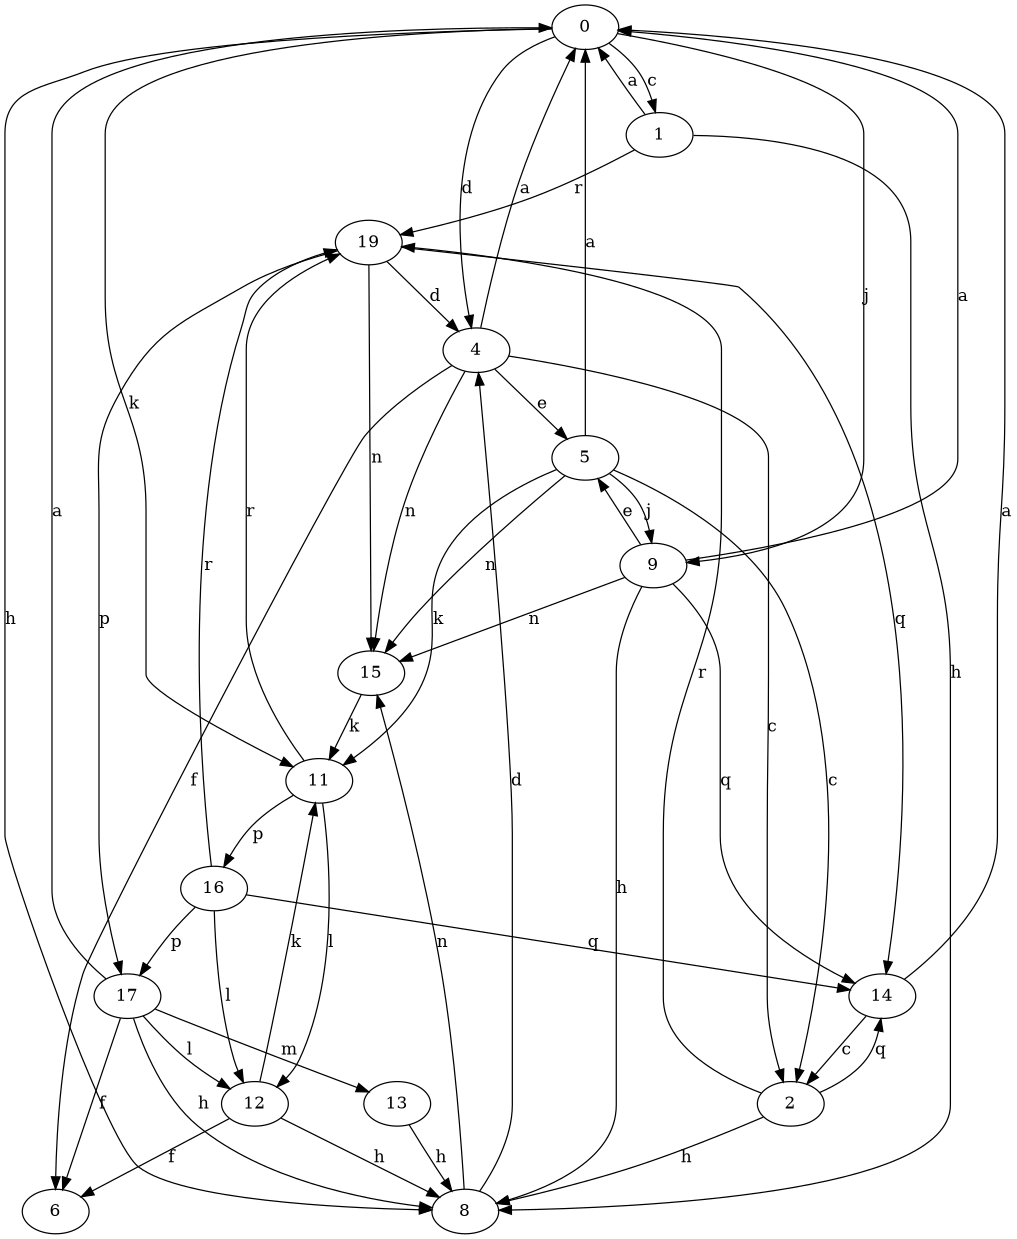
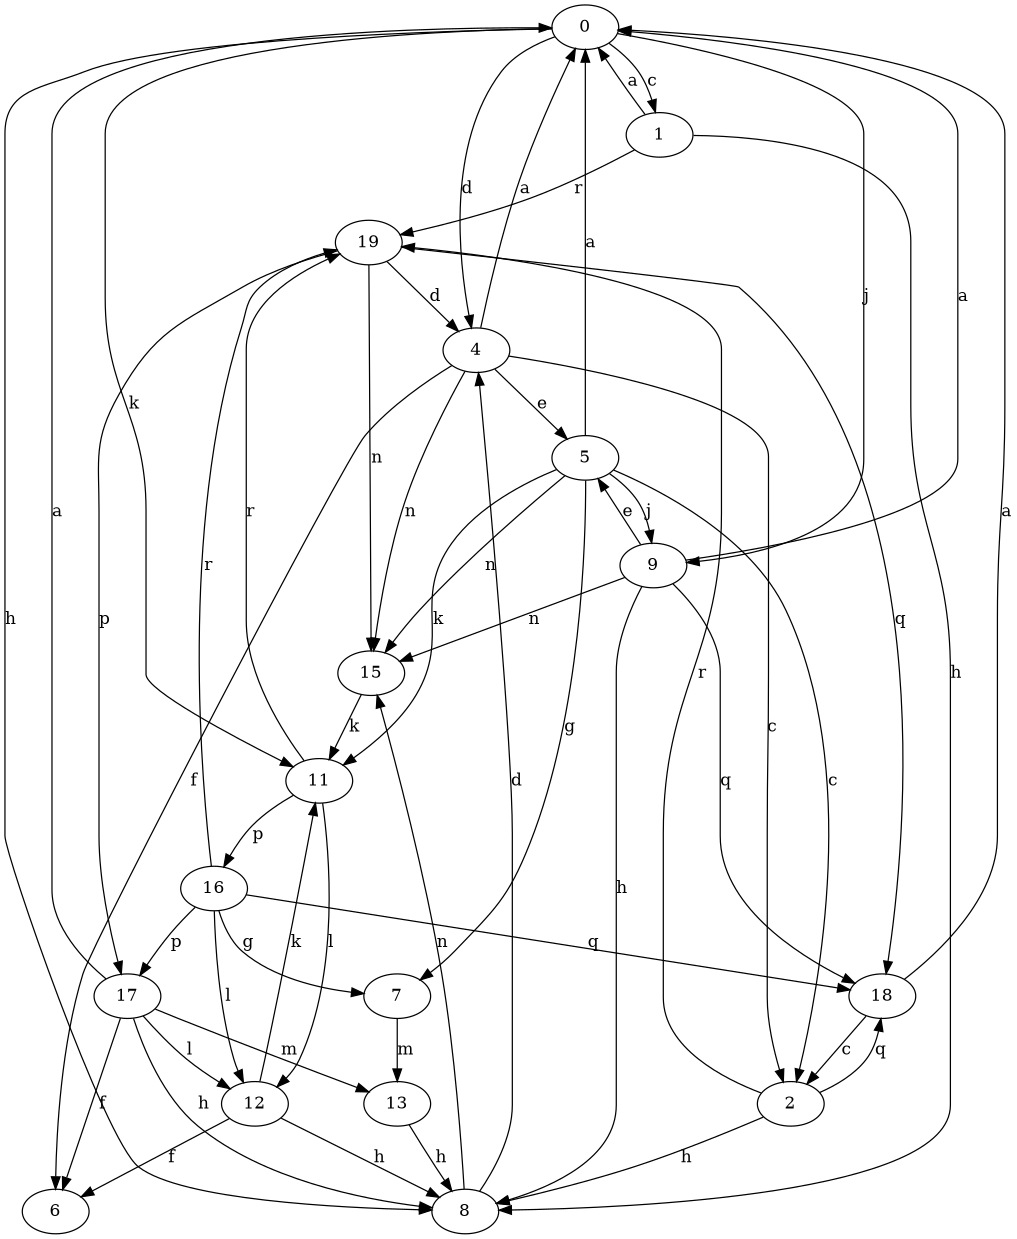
node "7": added
node "14": label "14" -> "18"
